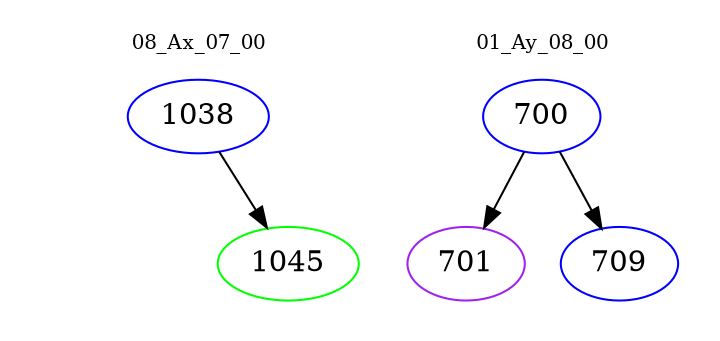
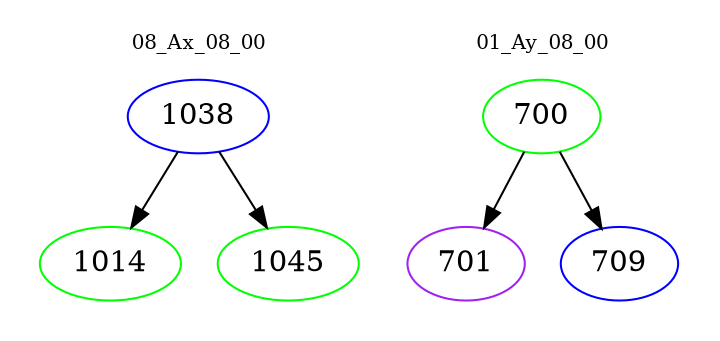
cluster "08_Ax_07_00": label "08_Ax_07_00" -> "08_Ax_08_00"
node "700": color blue -> green
node "1014": added
